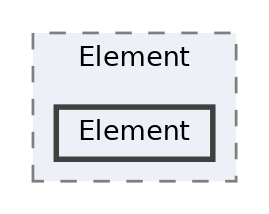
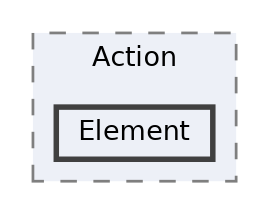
cluster "Element": label "Element" -> "Action"
